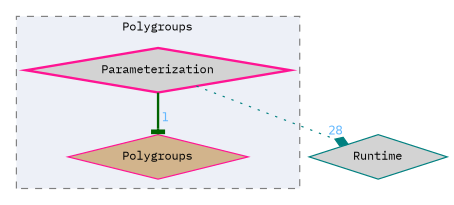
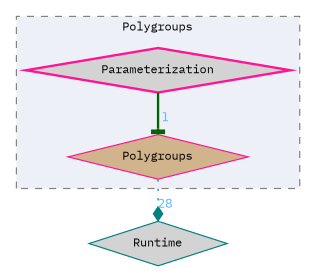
edge "Parameterization" -> "Runtime": now "Polygroups" -> "Runtime"
